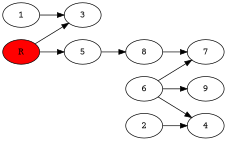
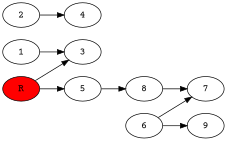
edge "6" -> "4": removed
